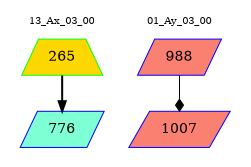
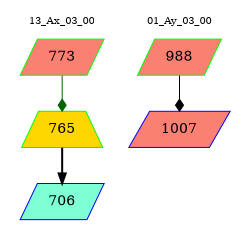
node "265": label "265" -> "765"
node "773": added
node "988": color blue -> green
node "776": label "776" -> "706"
